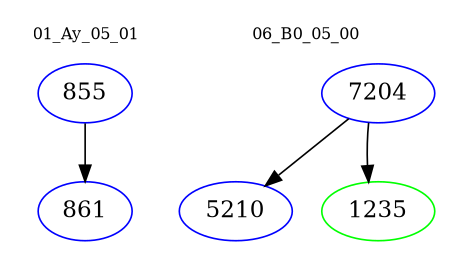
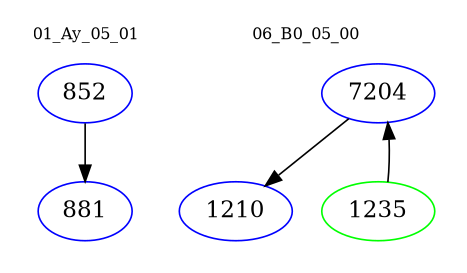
node "855": label "855" -> "852"
edge "7204" -> "1235": reversed
node "861": label "861" -> "881"
node "5210": label "5210" -> "1210"
